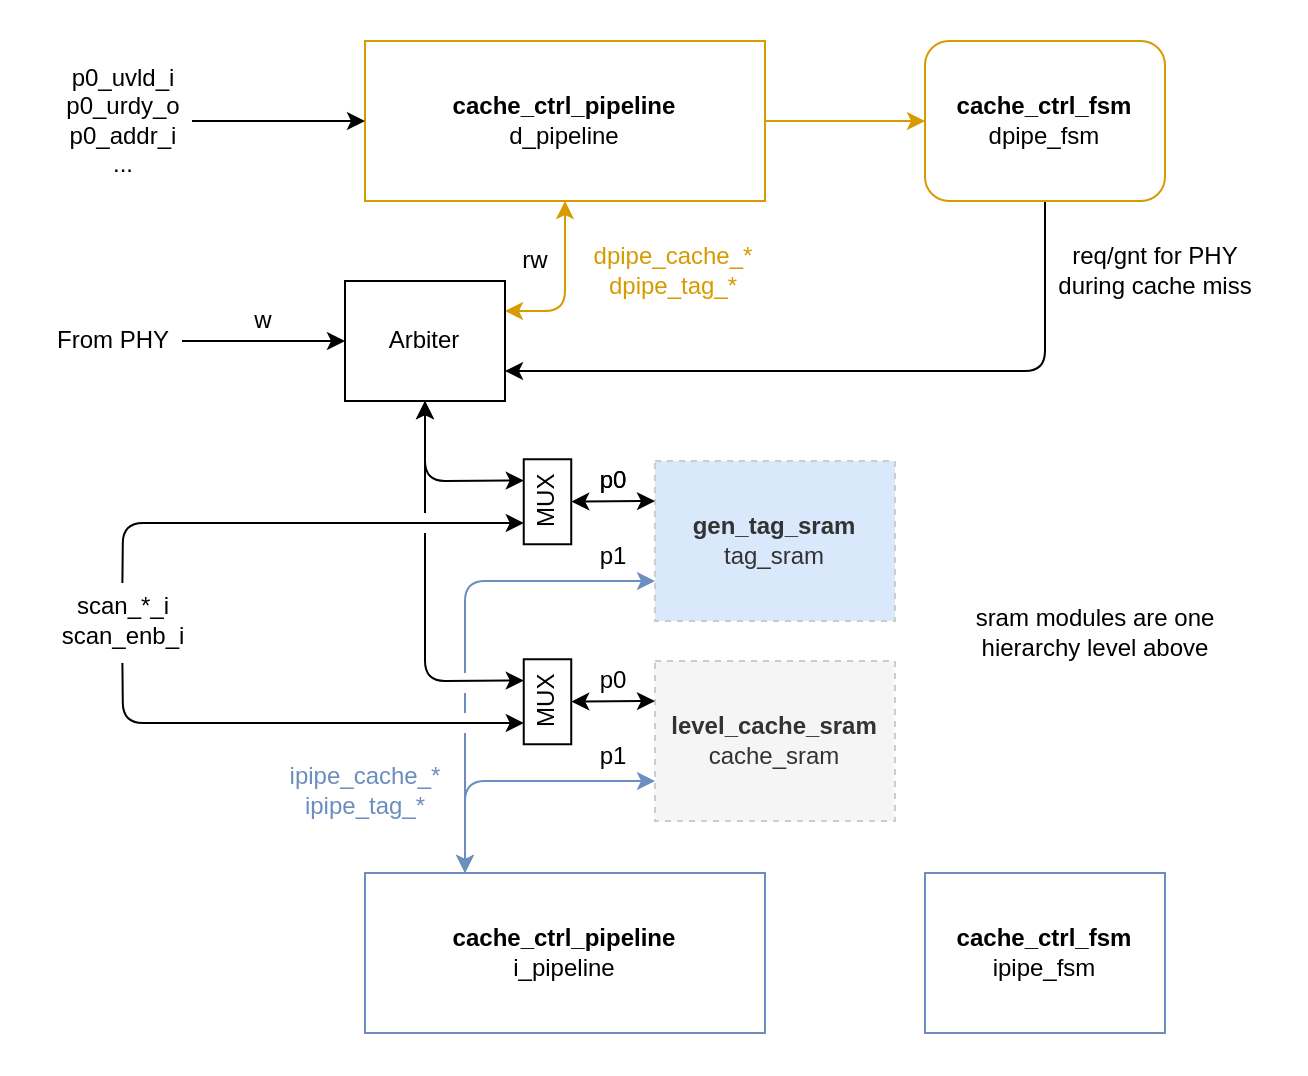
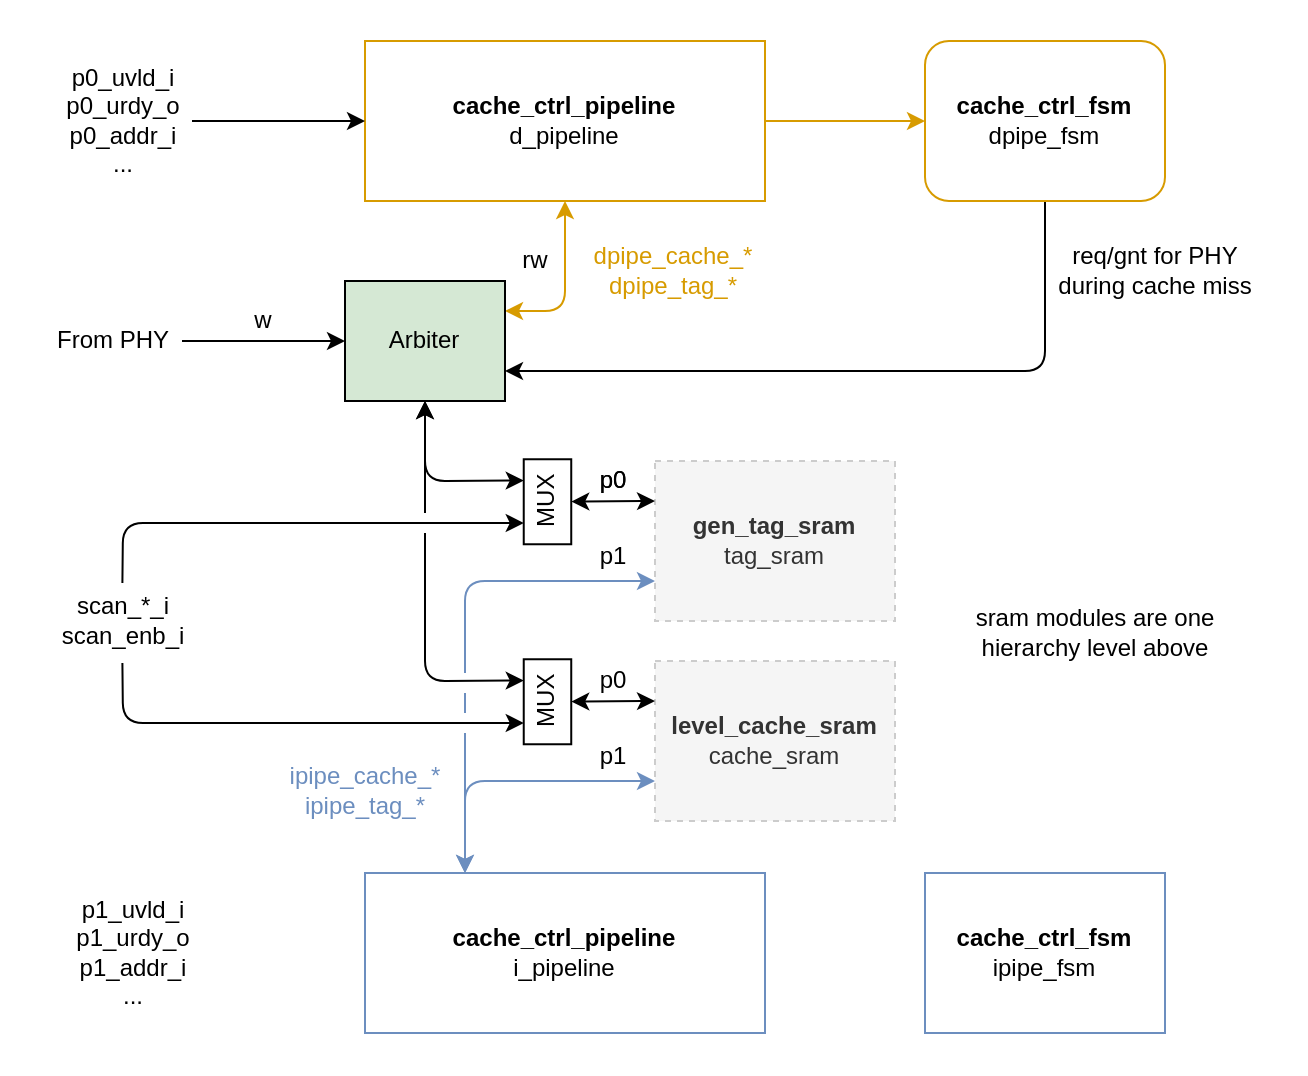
node "Arbiter": fillcolor #ffffff -> #d5e8d4
node "gen_tag_sram tag_sram": fillcolor #dae8fc -> #f5f5f5
node "p1_uvld_i p1_urdy_o p1_addr_i ...": added
